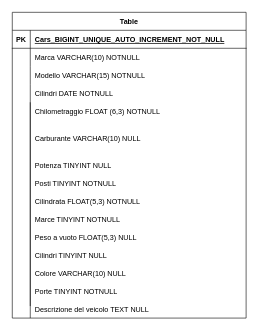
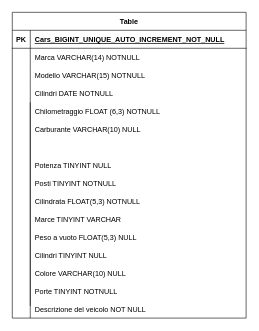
node "Marca VARCHAR(10) NOTNULL": label "Marca VARCHAR(10) NOTNULL" -> "Marca VARCHAR(14) NOTNULL"
node "Carburante VARCHAR(10) NULL": moved (99, 138) -> (99, 129)
node "Marce TINYINT NOTNULL": label "Marce TINYINT NOTNULL" -> "Marce TINYINT VARCHAR"
node "Descrizione del veicolo TEXT NULL": label "Descrizione del veicolo TEXT NULL" -> "Descrizione del veicolo NOT NULL"
